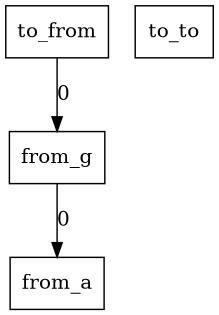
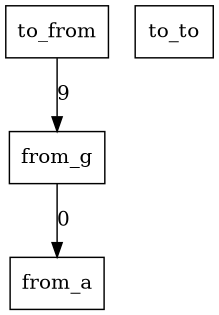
edge "to_from" -> "from_g": label "0" -> "9"
